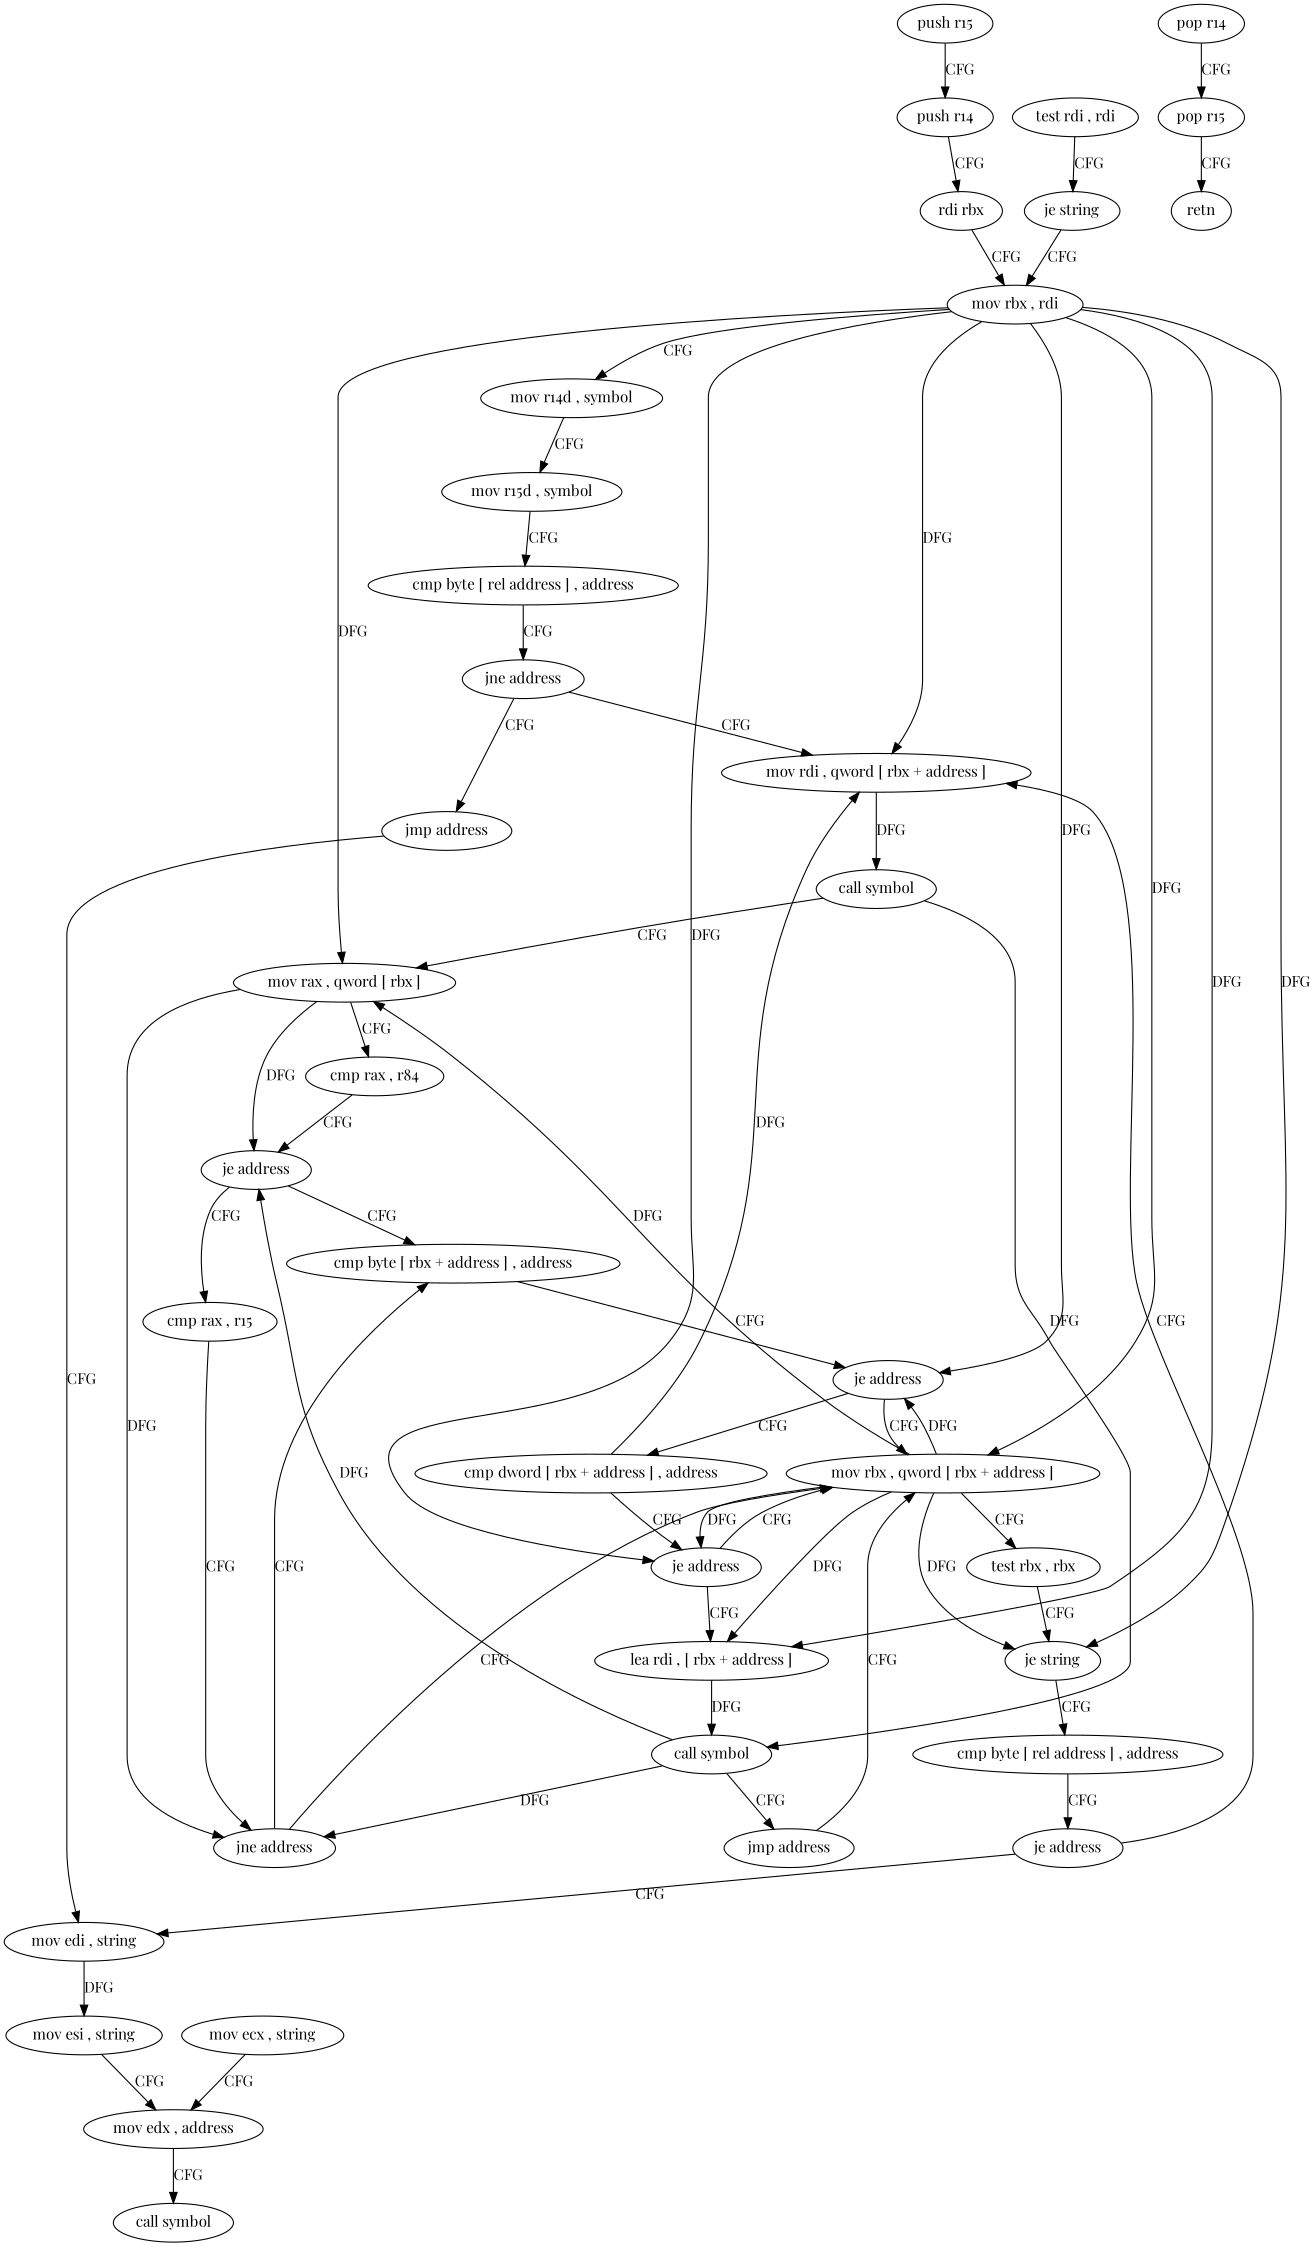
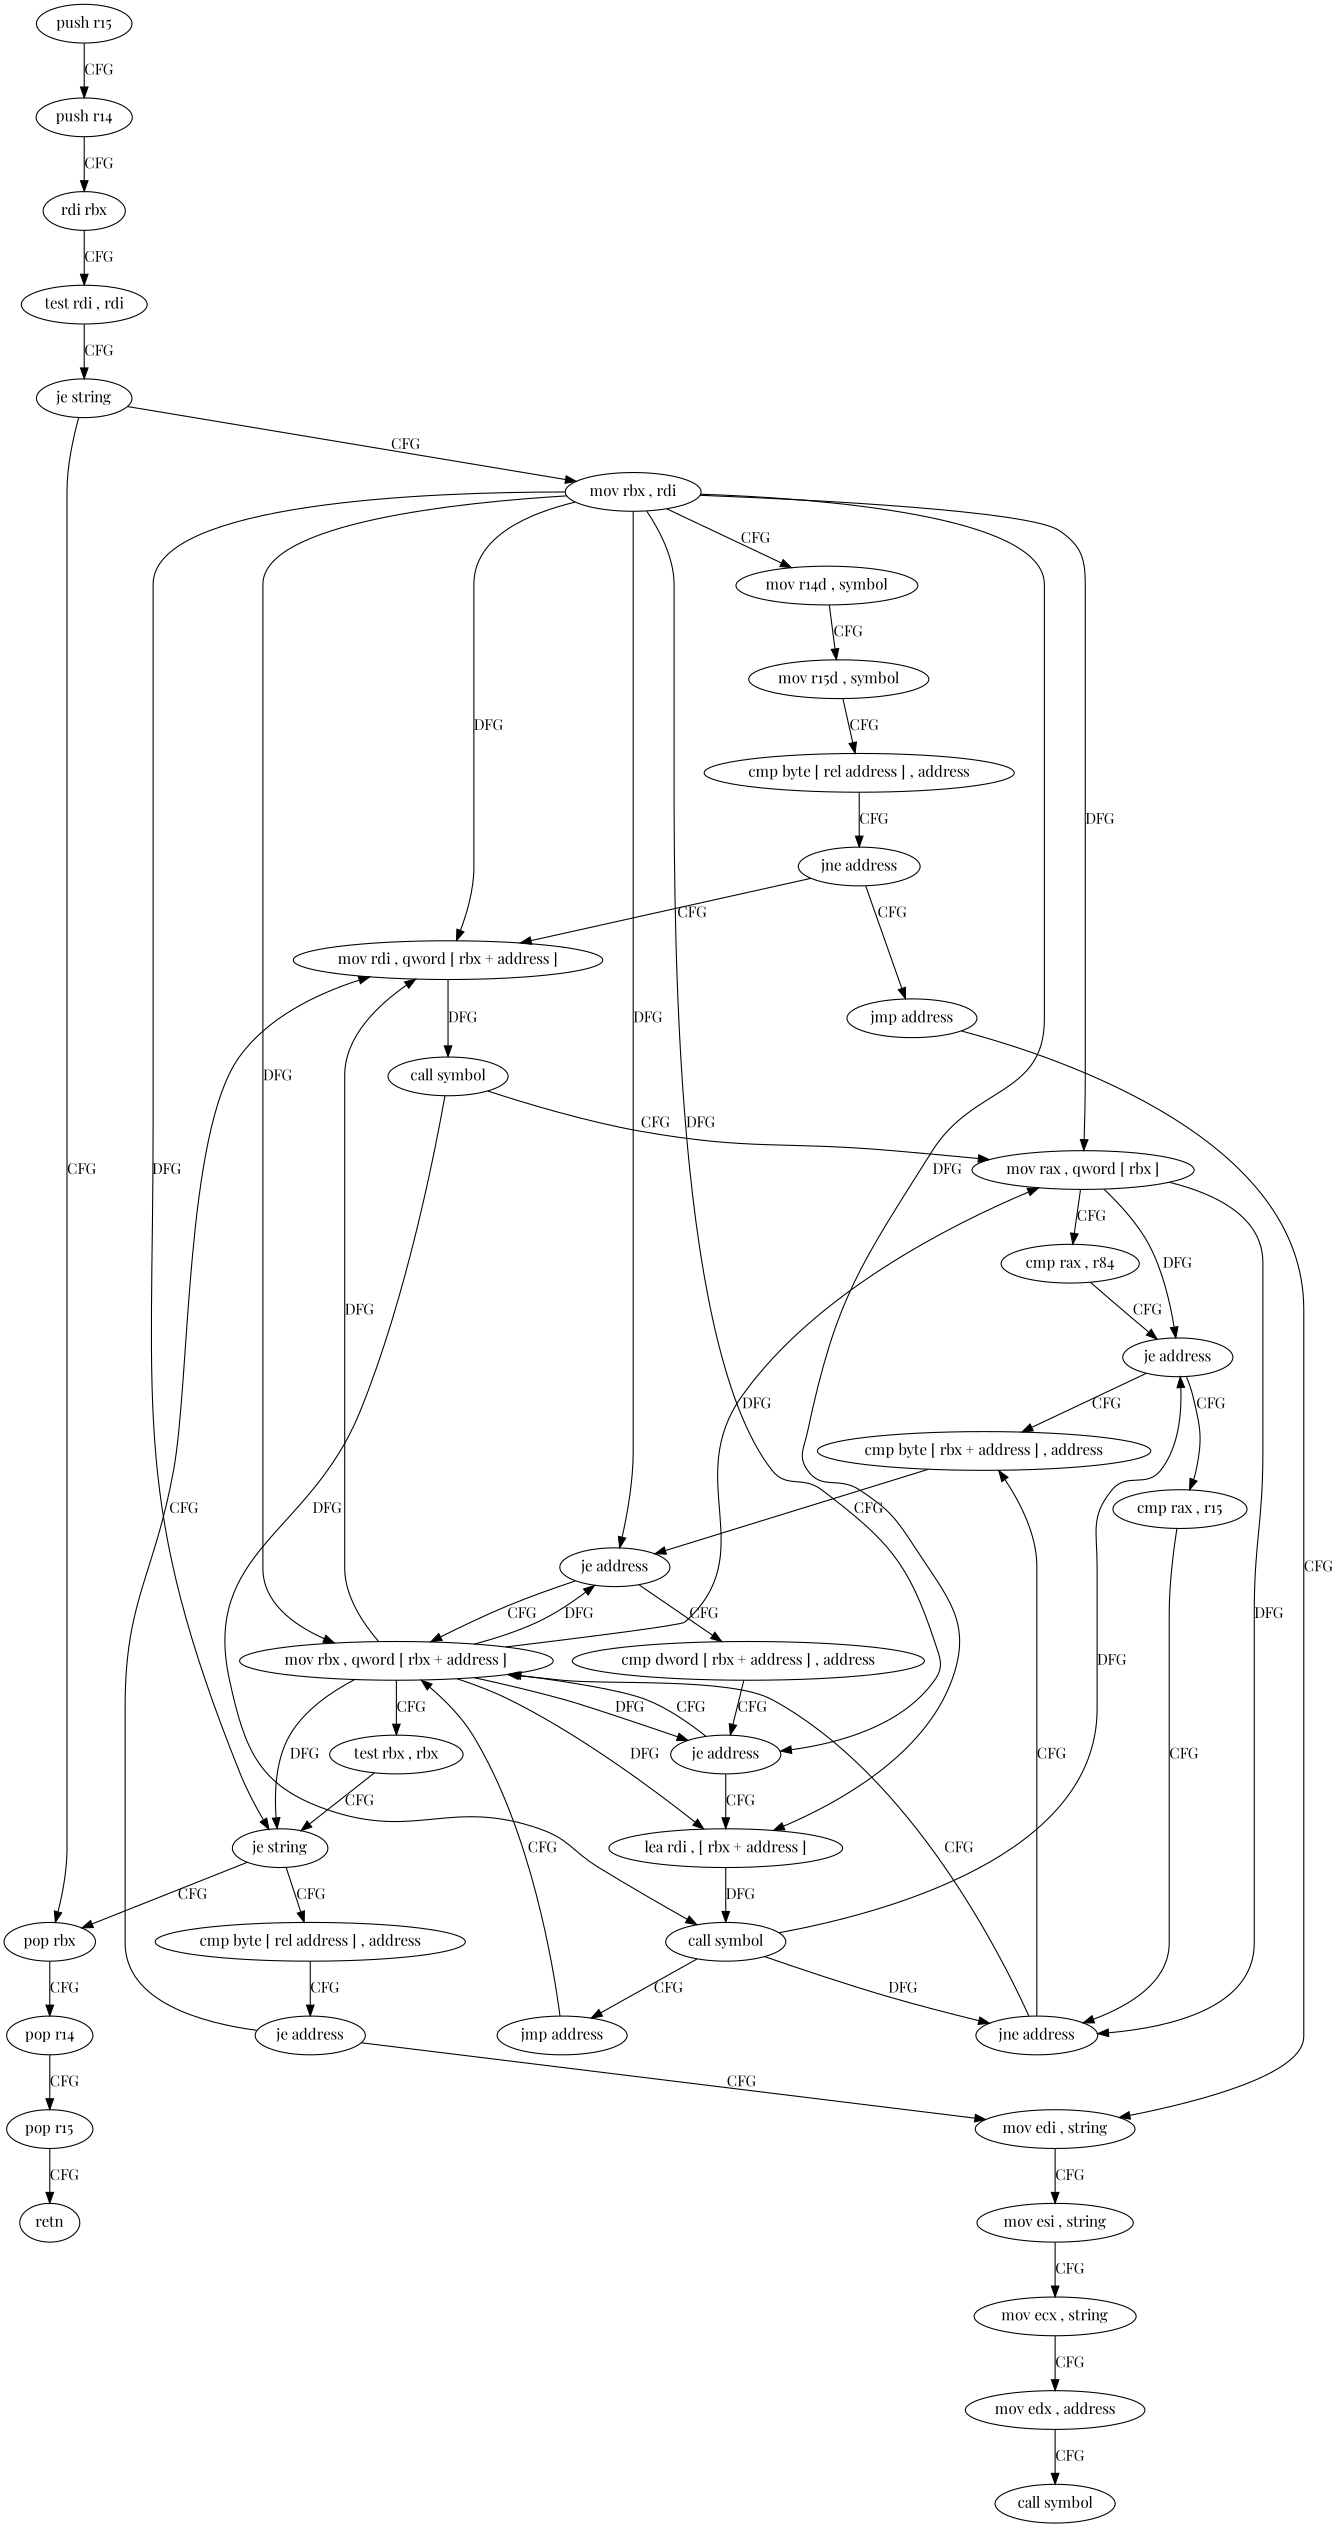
edge "rdi rbx" -> "mov rbx , rdi": now "rdi rbx" -> "test rdi , rdi"
edge "cmp dword [ rbx + address ] , address" -> "mov rdi , qword [ rbx + address ]": now "mov rbx , qword [ rbx + address ]" -> "mov rdi , qword [ rbx + address ]"
node "pop rbx": added
edge "mov edi , string" -> "mov esi , string": label "DFG" -> "CFG"
edge "mov esi , string" -> "mov edx , address": now "mov esi , string" -> "mov ecx , string"
